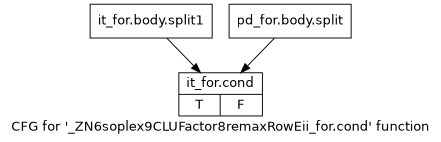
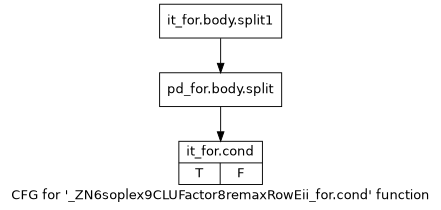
edge "it_for.body.split1" -> "it_for.cond": now "it_for.body.split1" -> "pd_for.body.split"
